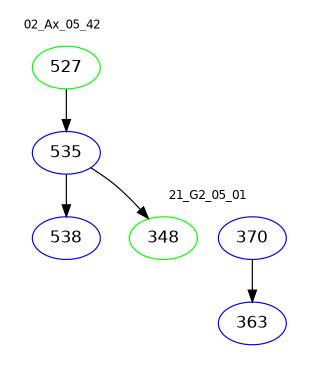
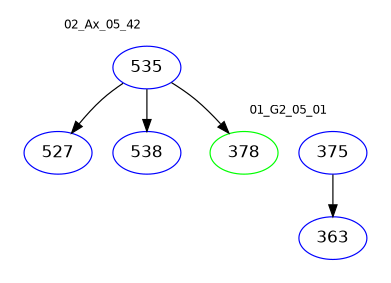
node "527": color green -> blue
edge "527" -> "535": reversed
cluster "21_G2_05_01": label "21_G2_05_01" -> "01_G2_05_01"
node "348": label "348" -> "378"
node "370": label "370" -> "375"
